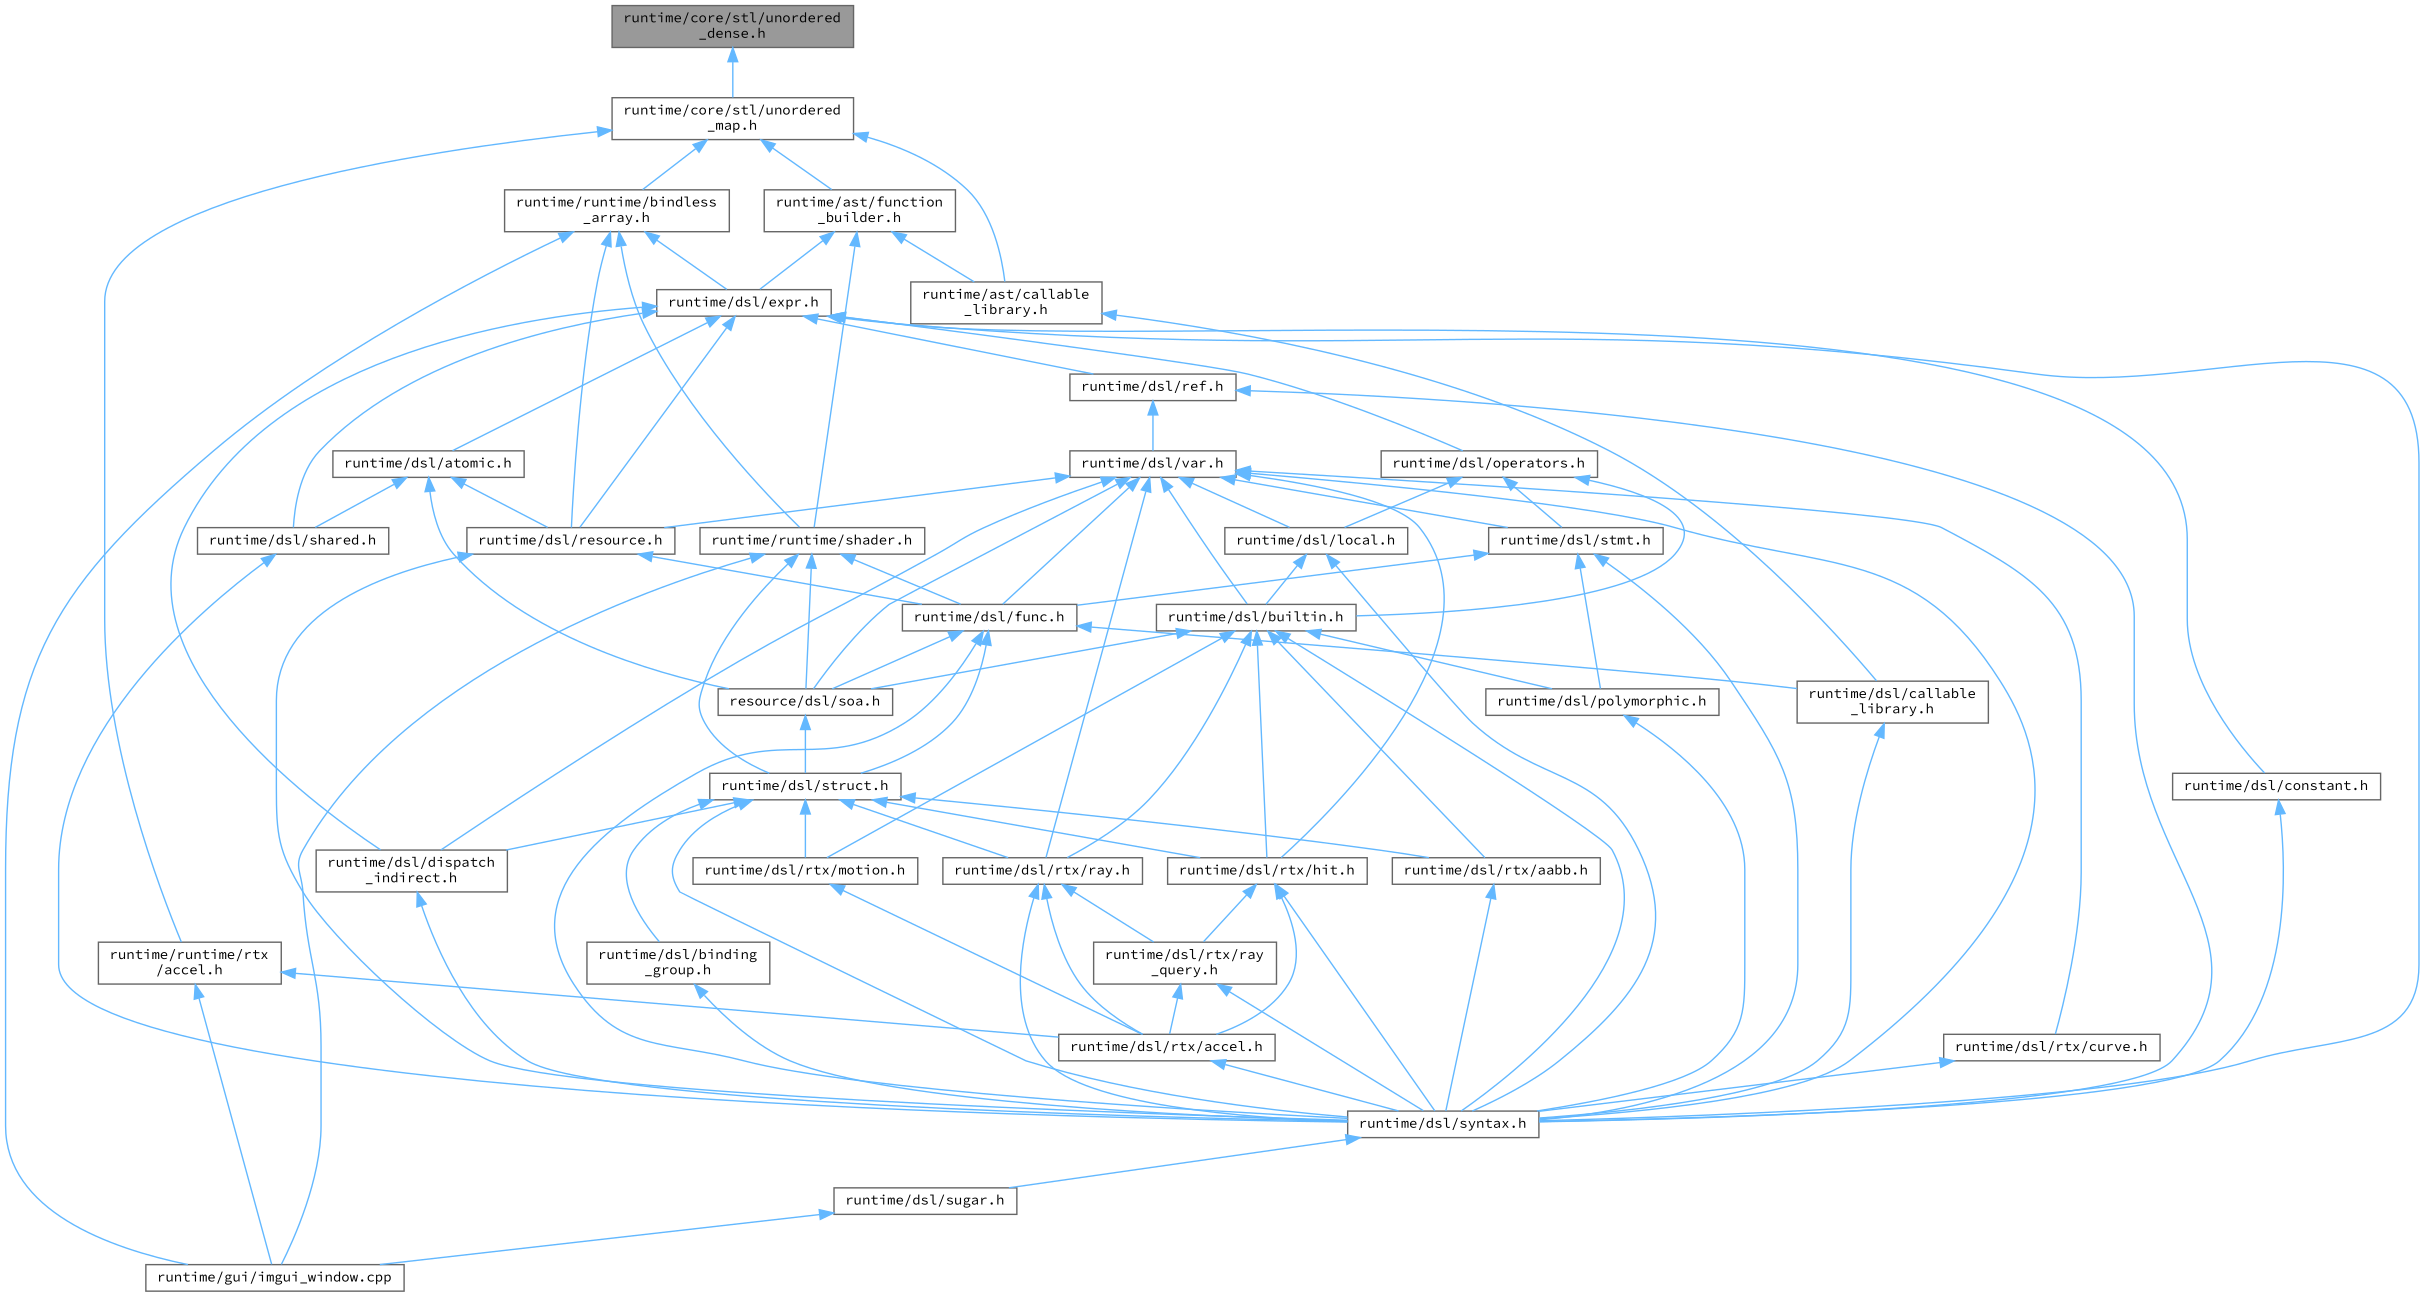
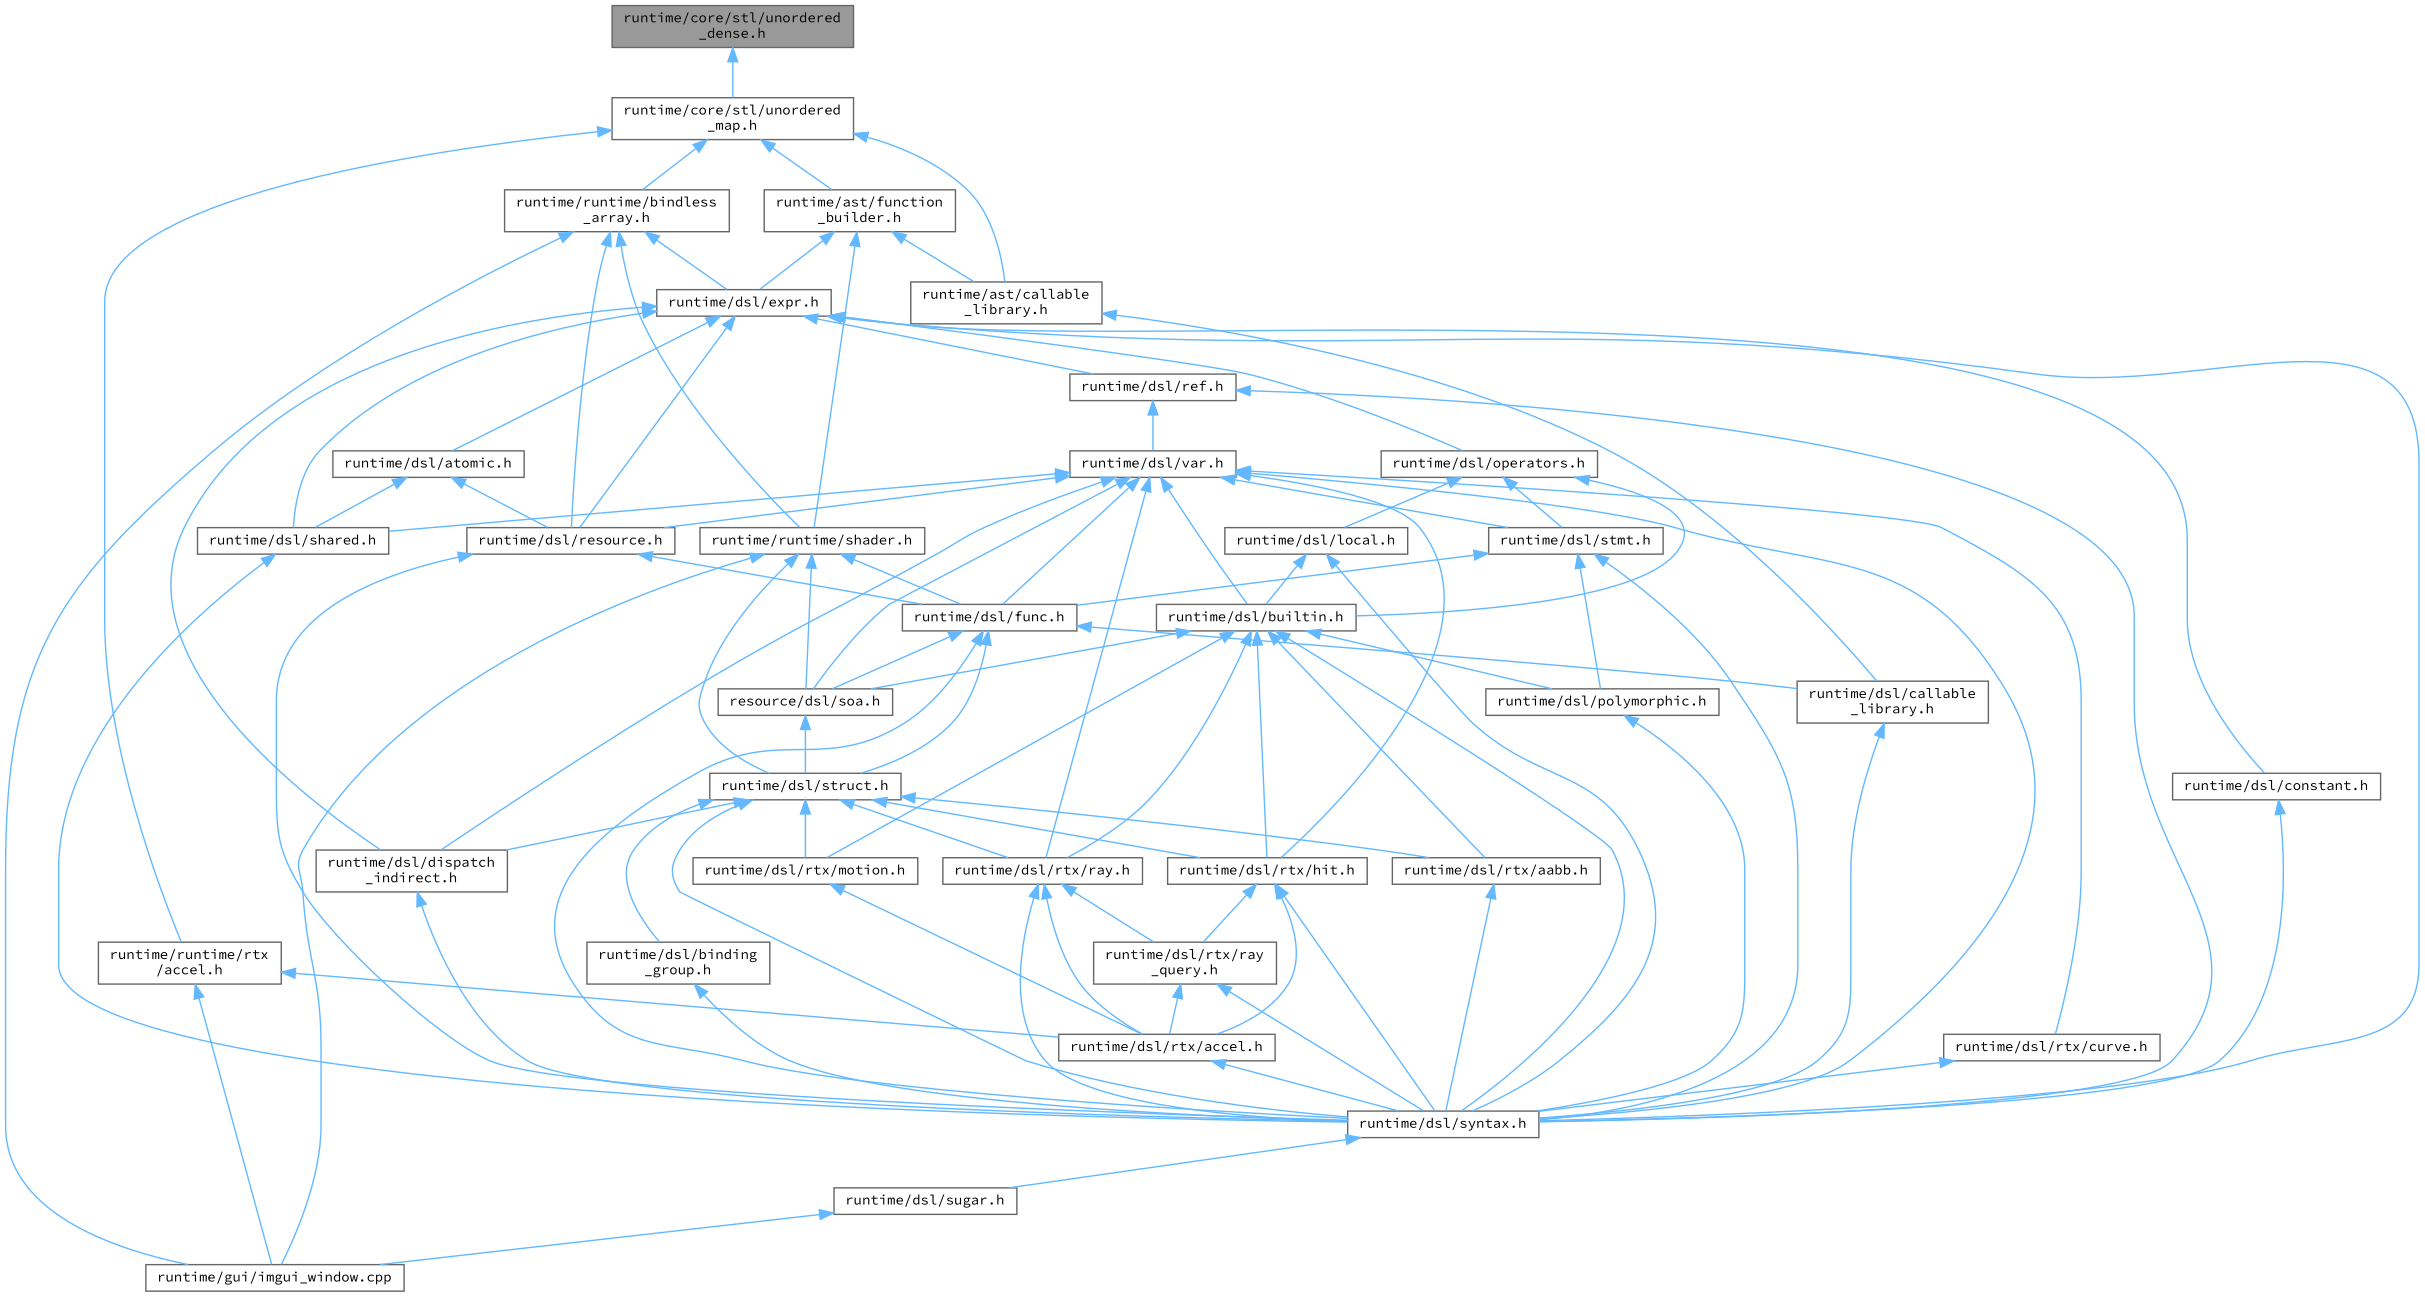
edge "runtime/dsl/local.h" -> "runtime/dsl/var.h": now "runtime/dsl/shared.h" -> "runtime/dsl/var.h"
edge "resource/dsl/soa.h" -> "runtime/dsl/atomic.h": removed
